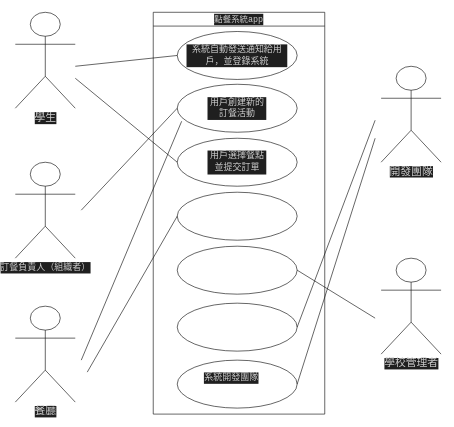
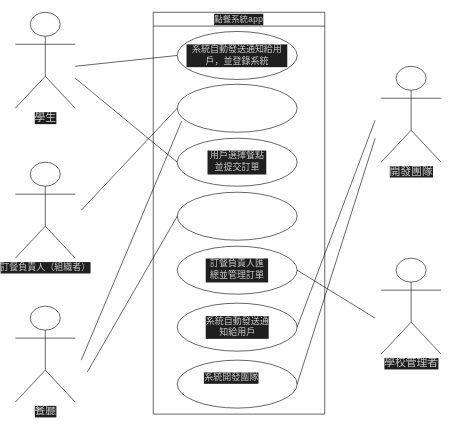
node "用戶創建新的訂餐活動": removed
node "訂餐負責人匯總並管理訂單": added
node "系統自動發送通知給用戶": added
